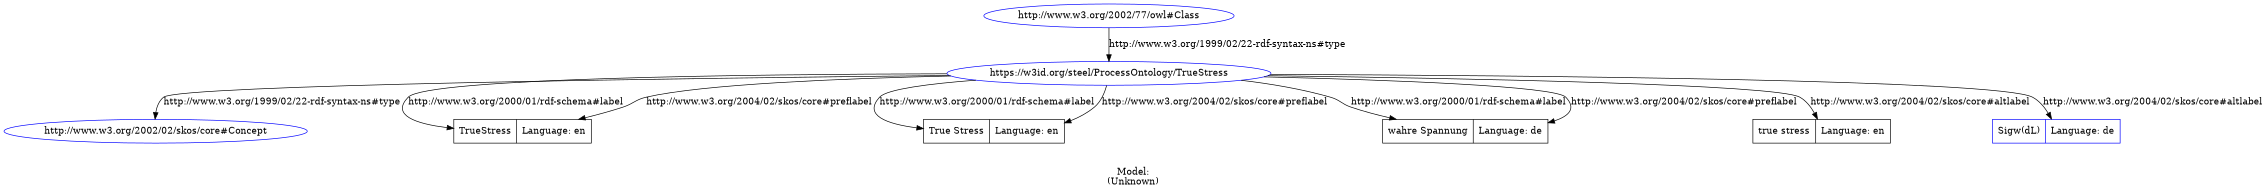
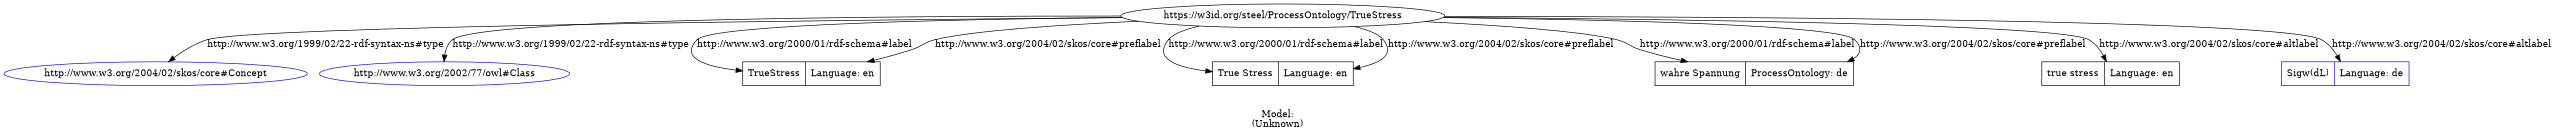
edge "http://www.w3.org/2002/77/owl#Class" -> "https://w3id.org/steel/ProcessOntology/TrueStress": reversed
node "https://w3id.org/steel/ProcessOntology/TrueStress": color blue -> black
node "http://www.w3.org/2002/02/skos/core#Concept": label "http://www.w3.org/2002/02/skos/core#Concept" -> "http://www.w3.org/2004/02/skos/core#Concept"
node "wahre Spannung": text "Language: de" -> "ProcessOntology: de"
